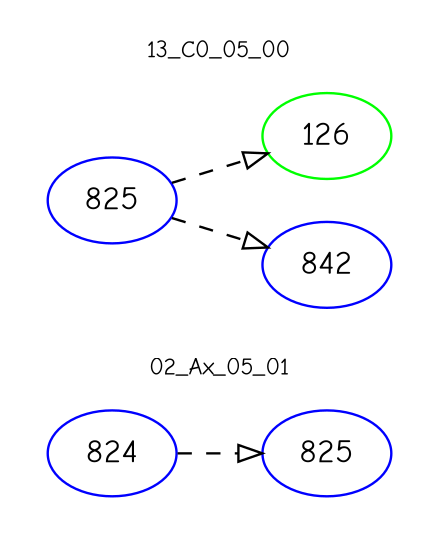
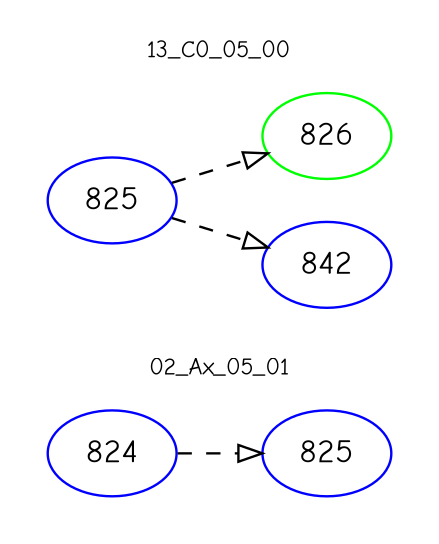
node "126": label "126" -> "826"
